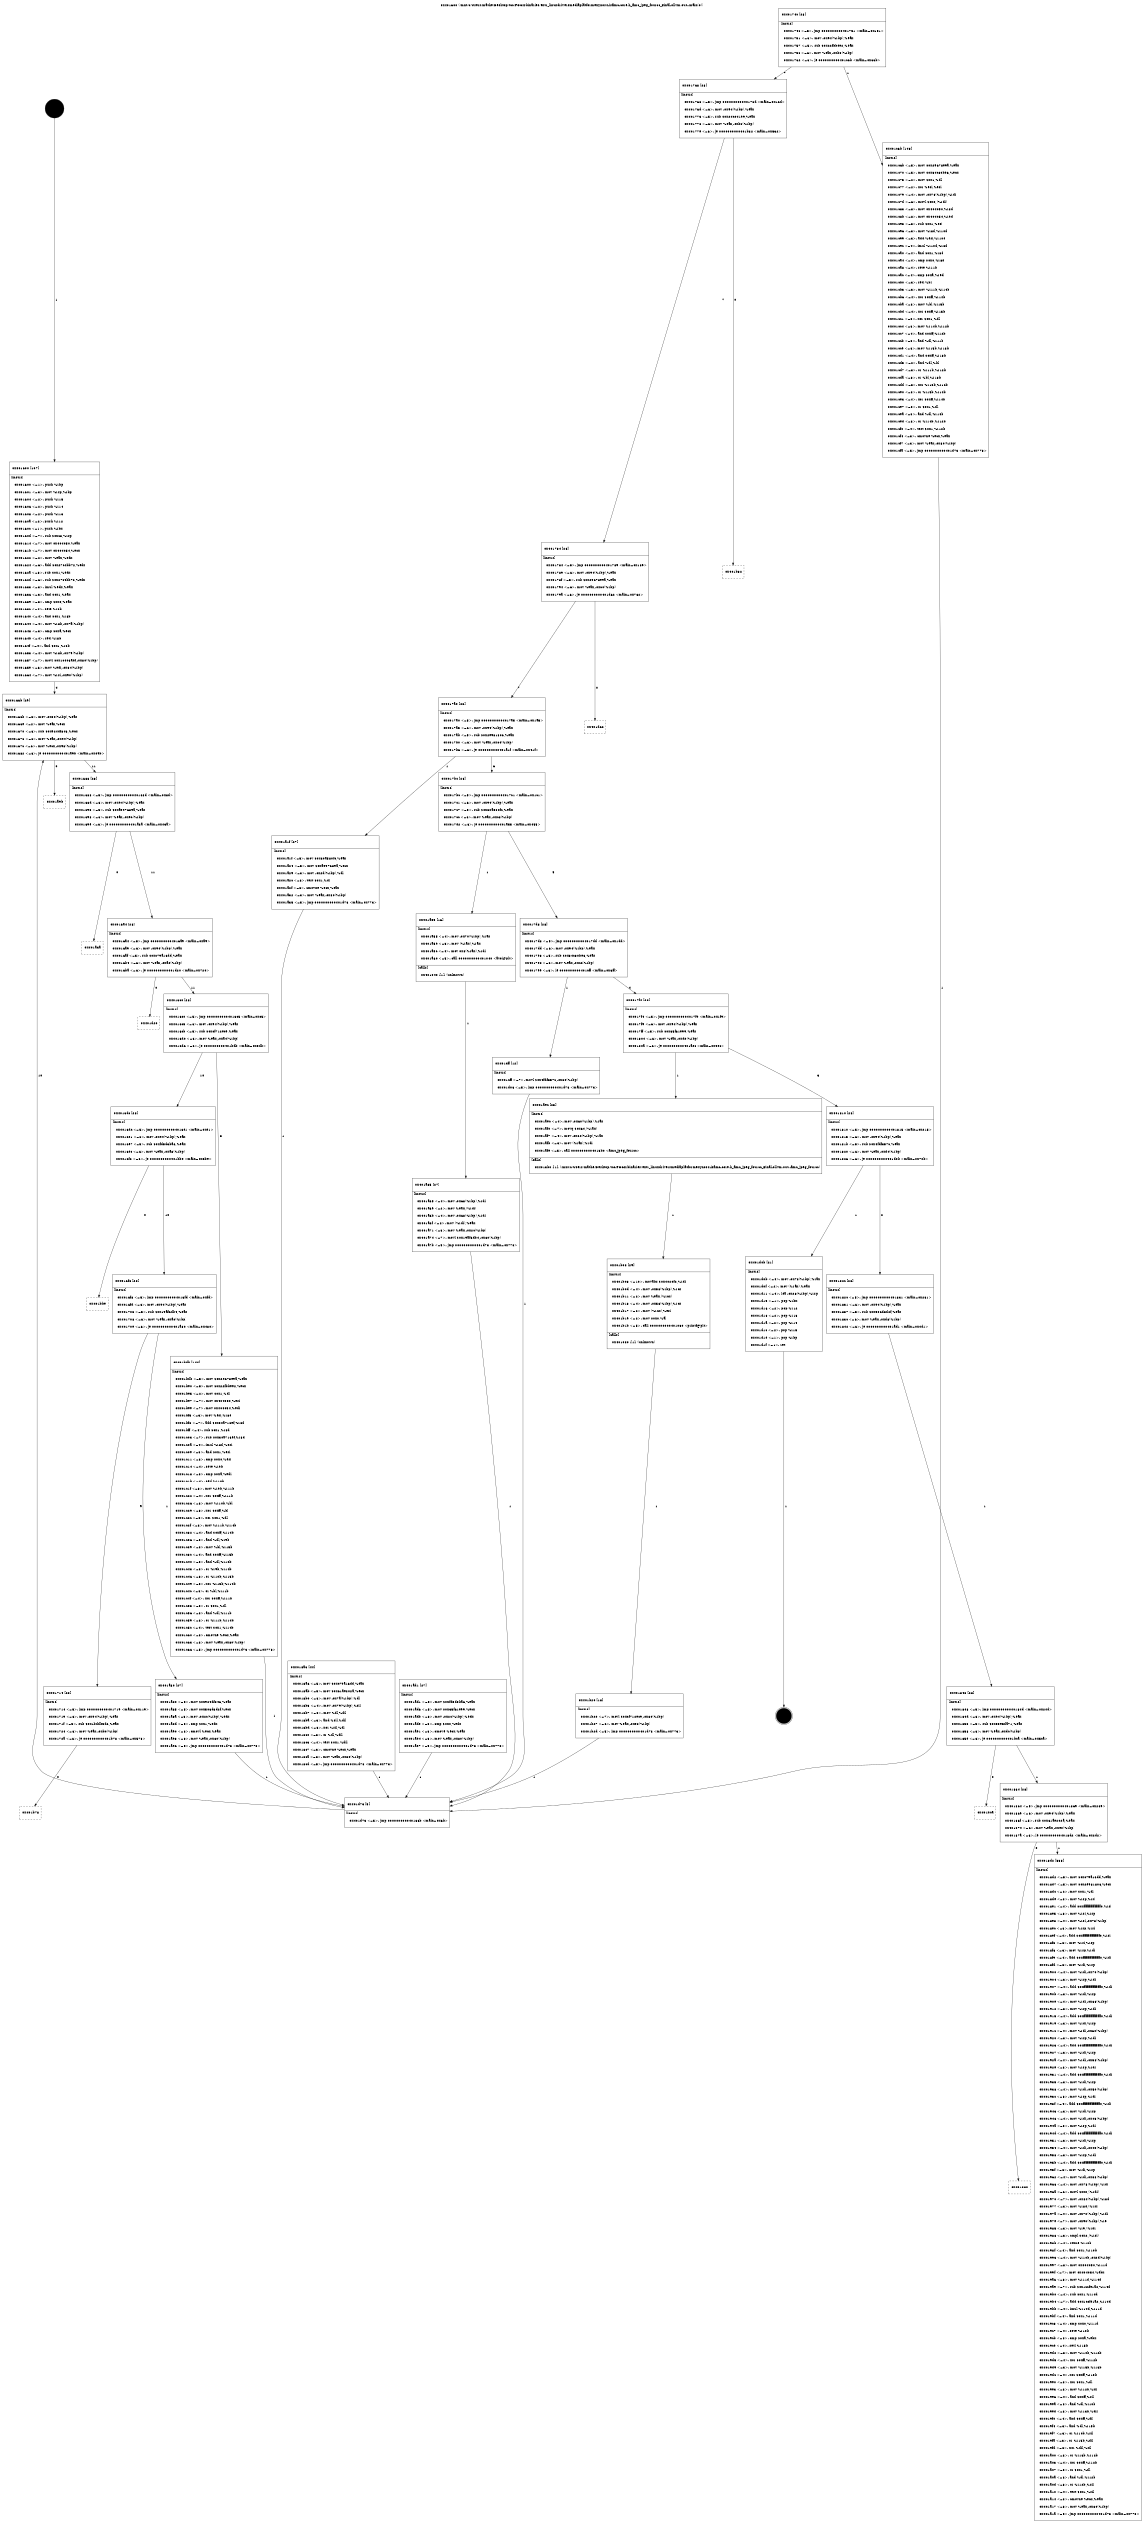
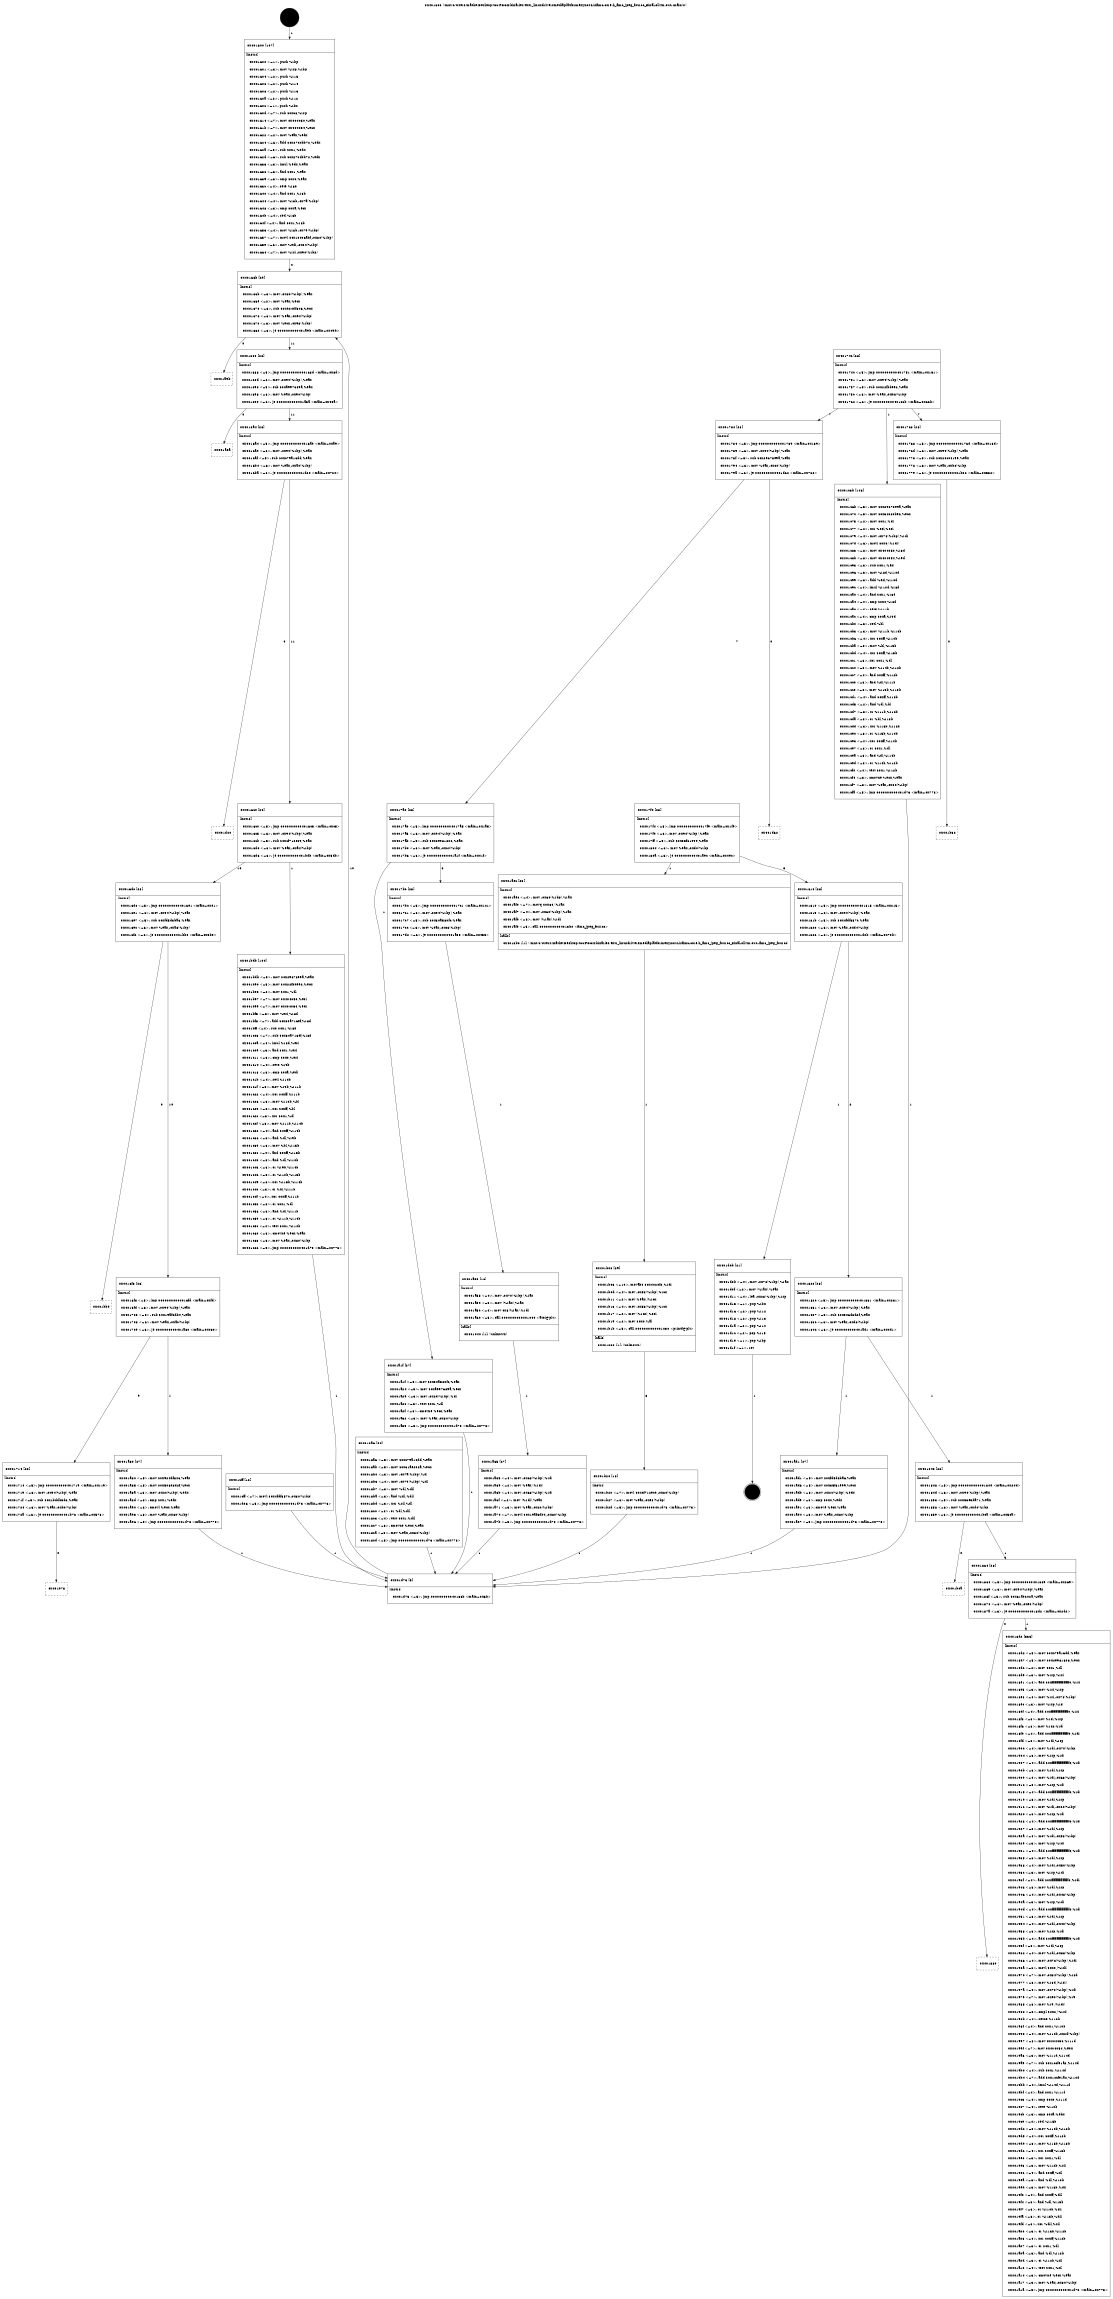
edge "0x401768 [28]" -> "0x401784 [28]": now "0x40174c [28]" -> "0x401784 [28]"
node "0x4017d8 [28]": removed
edge "0x4016c0 [28]" -> "0x401bdb [144]": label " 3" -> " 1"
edge "0x40182c [28]" -> "0x401ad1 [27]": added, label "1"
edge "0x401b03 [29]" -> "0x401b20 [18]": label " 1" -> " 6"
